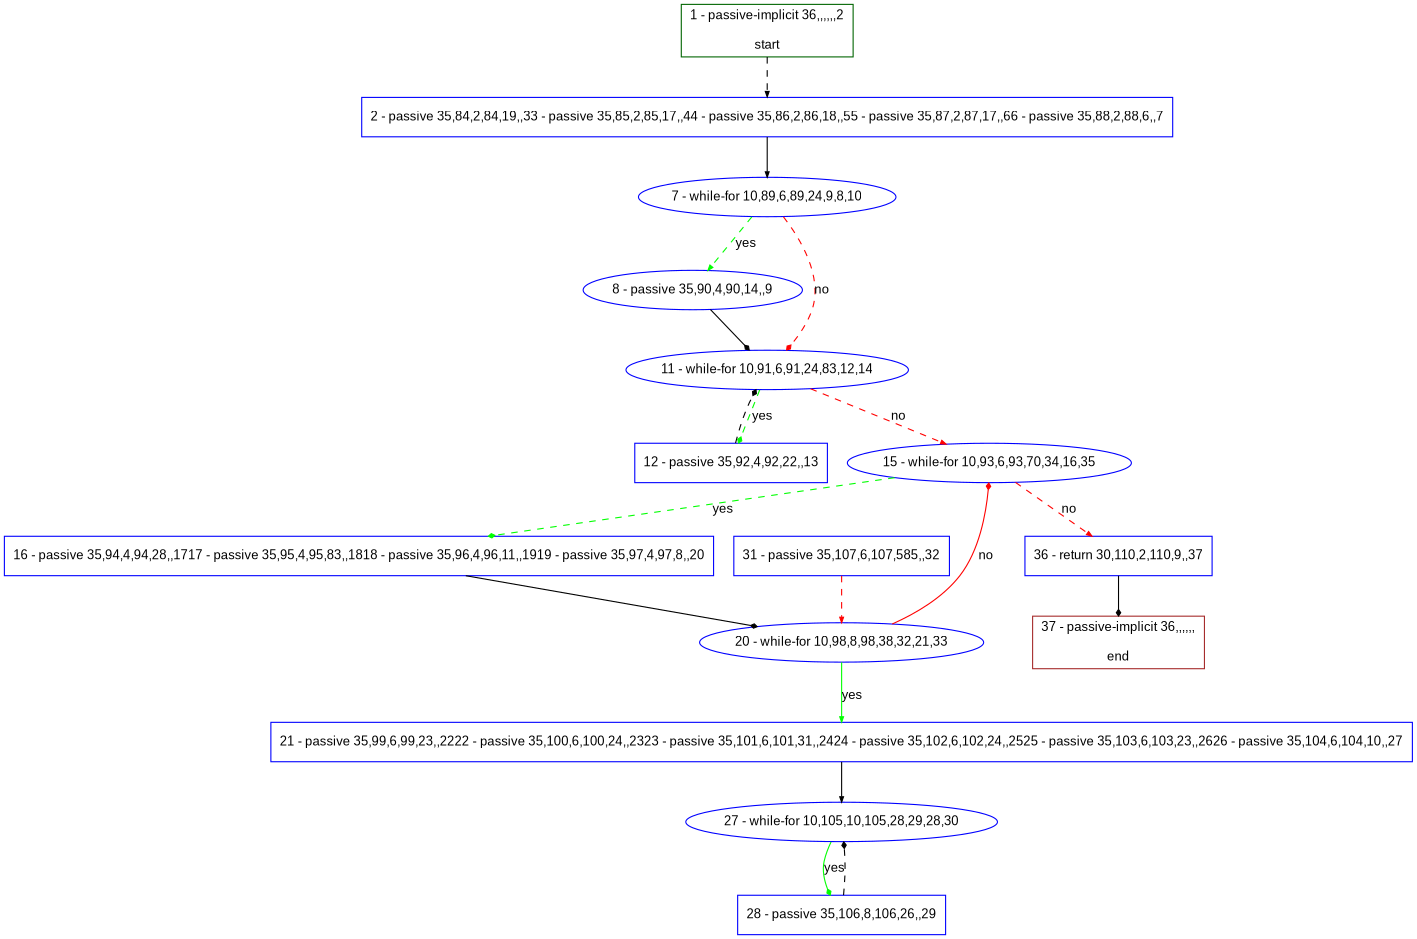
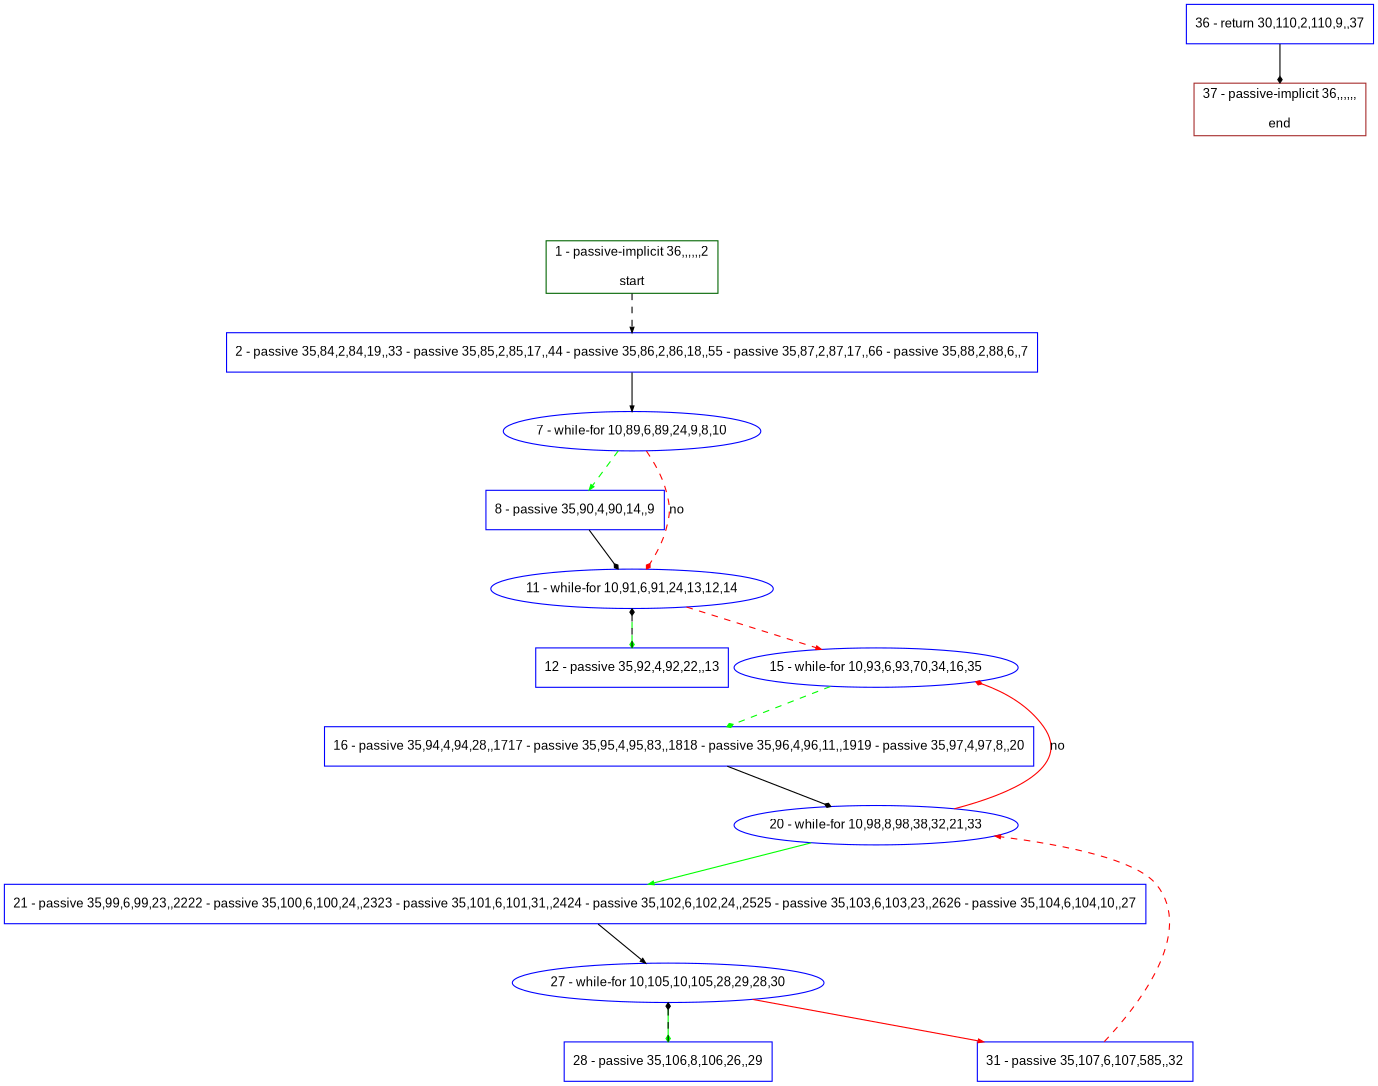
node "8 - passive 35,90,4,90,14,,9": shape ellipse -> box
node "11 - while-for 10,91,6,91,24,83,12,14": label "11 - while-for 10,91,6,91,24,83,12,14" -> "11 - while-for 10,91,6,91,24,13,12,14"
edge "15 - while-for 10,93,6,93,70,34,16,35" -> "36 - return 30,110,2,110,9,,37": removed, label "no"
edge "27 - while-for 10,105,10,105,28,29,28,30" -> "31 - passive 35,107,6,107,585,,32": added, label "no"
